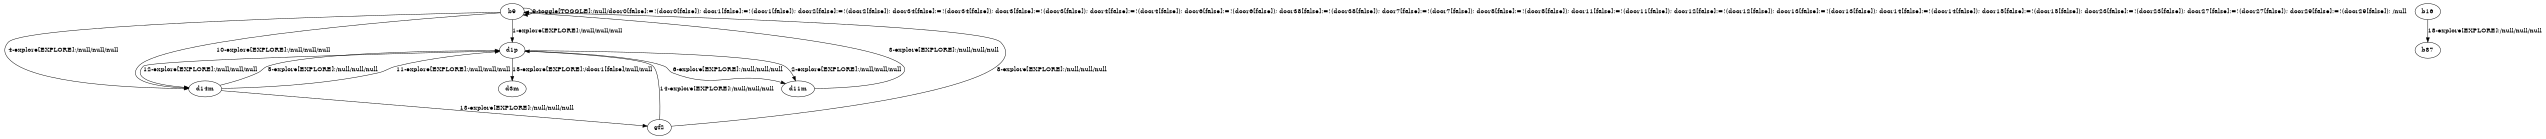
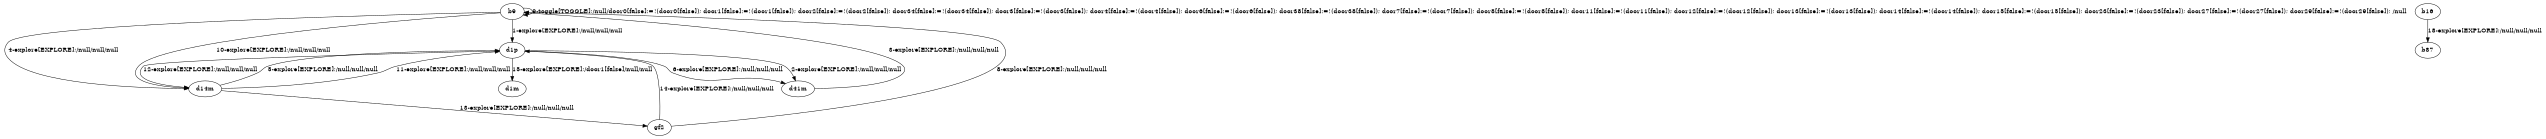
node "d3m": label "d3m" -> "d1m"
node "d11m": label "d11m" -> "d41m"
